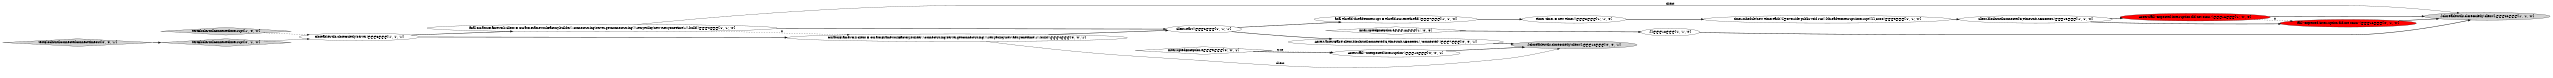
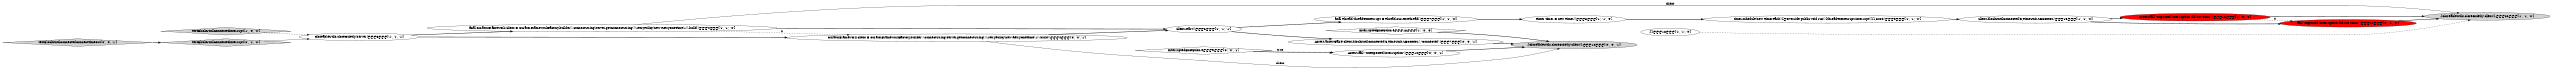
edge "InterruptedException e@@@18@@@['1', '0', '0']" -> "{}@@@18@@@['1', '1', '0']": now "InterruptedException e@@@18@@@['1', '0', '0']" -> "{CloseableUtils.closeQuietly(client)}@@@12@@@['0', '0', '1']"
edge "{}@@@18@@@['1', '1', '0']" -> "{CloseableUtils.closeQuietly(client)}@@@20@@@['1', '1', '0']": style bold -> dashed
